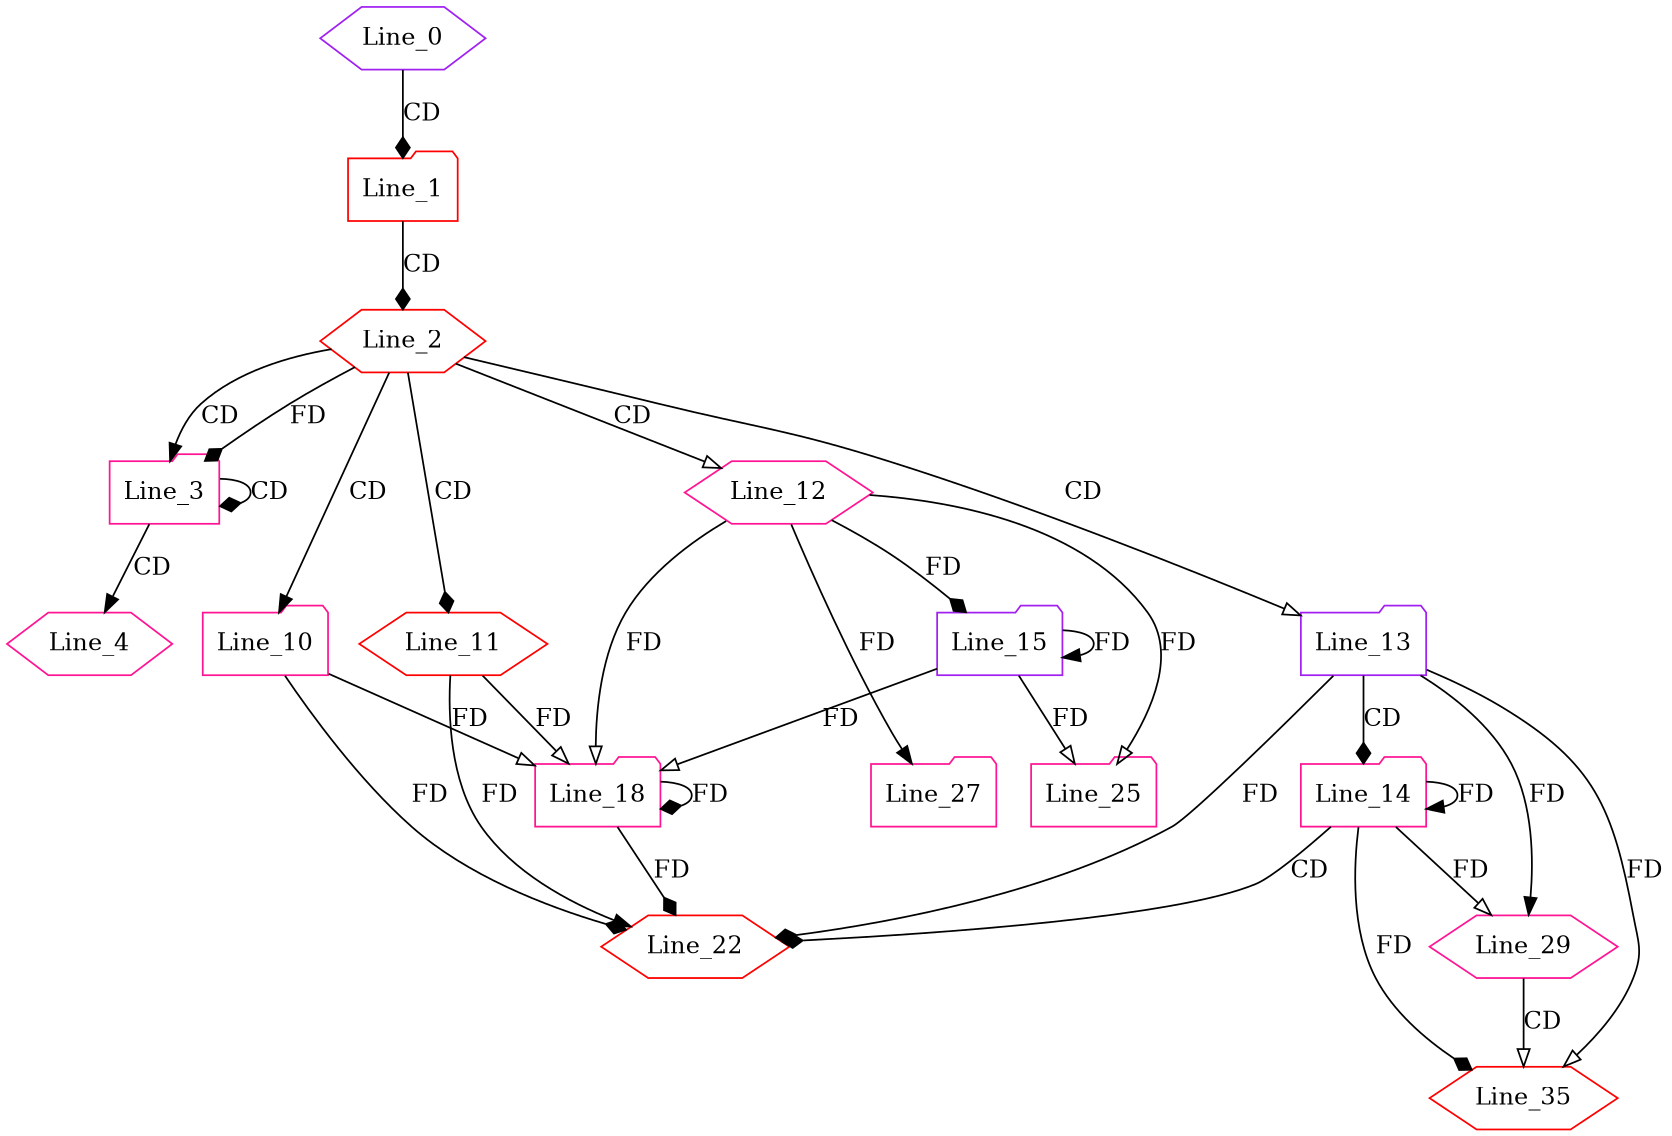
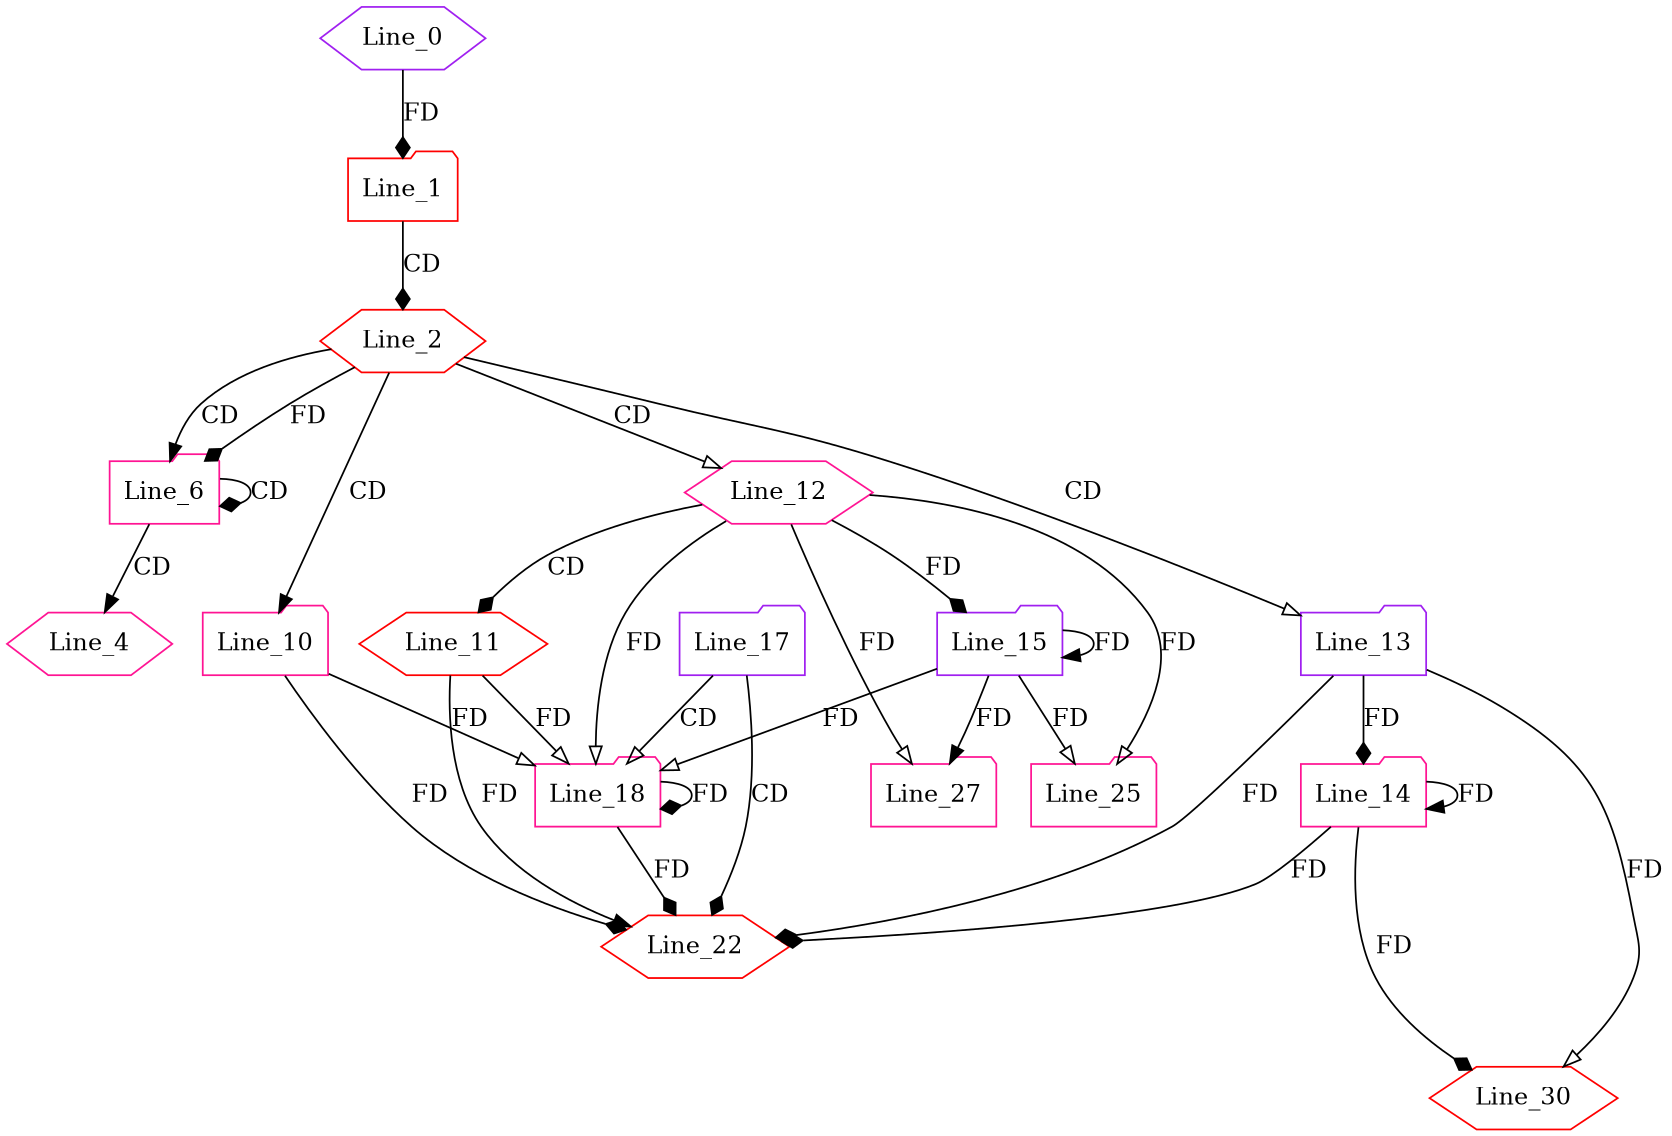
edge "Line_0" -> "Line_1": label "CD" -> "FD"
edge "Line_2" -> "Line_11": now "Line_12" -> "Line_11"
node "Line_3": label "Line_3" -> "Line_6"
edge "Line_12" -> "Line_27": arrowhead normal -> onormal
node "Line_17": added
edge "Line_15" -> "Line_27": added, label "FD"
edge "Line_13" -> "Line_14": label "CD" -> "FD"
edge "Line_14" -> "Line_22": label "CD" -> "FD"
node "Line_29": removed
node "Line_35": label "Line_35" -> "Line_30"
